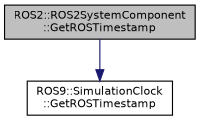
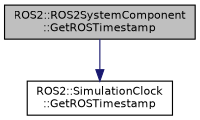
node "ROS9::SimulationClock ::GetROSTimestamp": label "ROS9::SimulationClock ::GetROSTimestamp" -> "ROS2::SimulationClock ::GetROSTimestamp"
